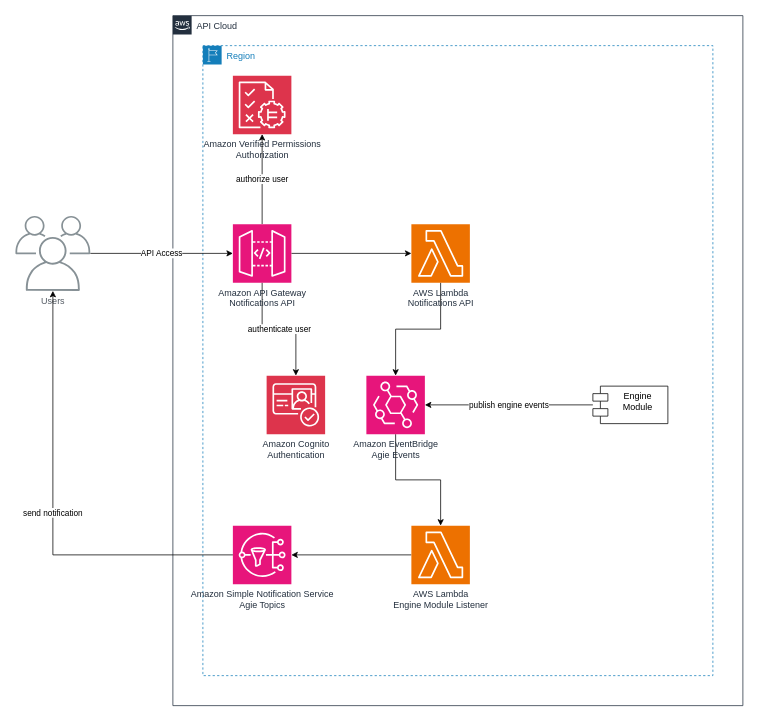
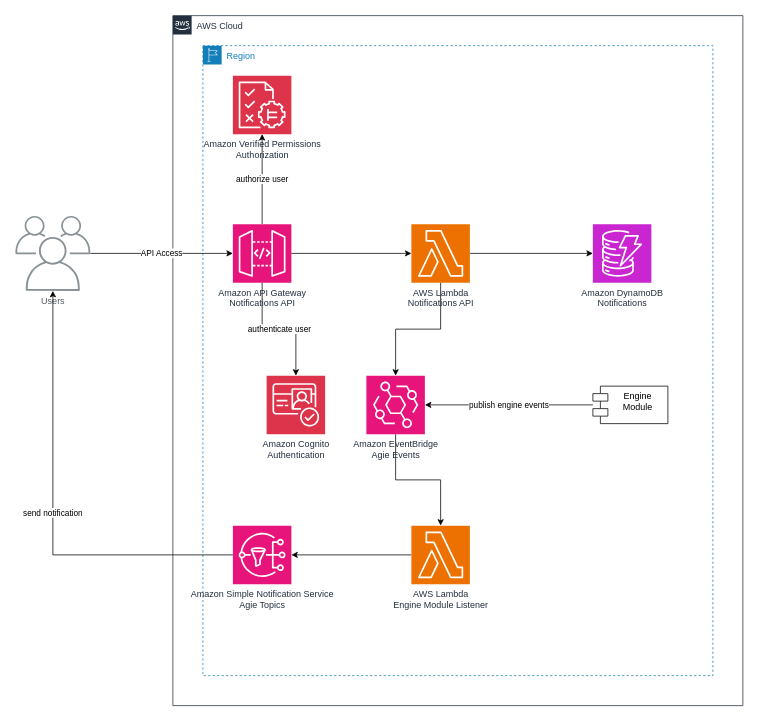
node "API Cloud": label "API Cloud" -> "AWS Cloud"
edge "AWS Lambda Notifications API" -> "Amazon DynamoDB Notifications": added
node "Amazon DynamoDB Notifications": added
